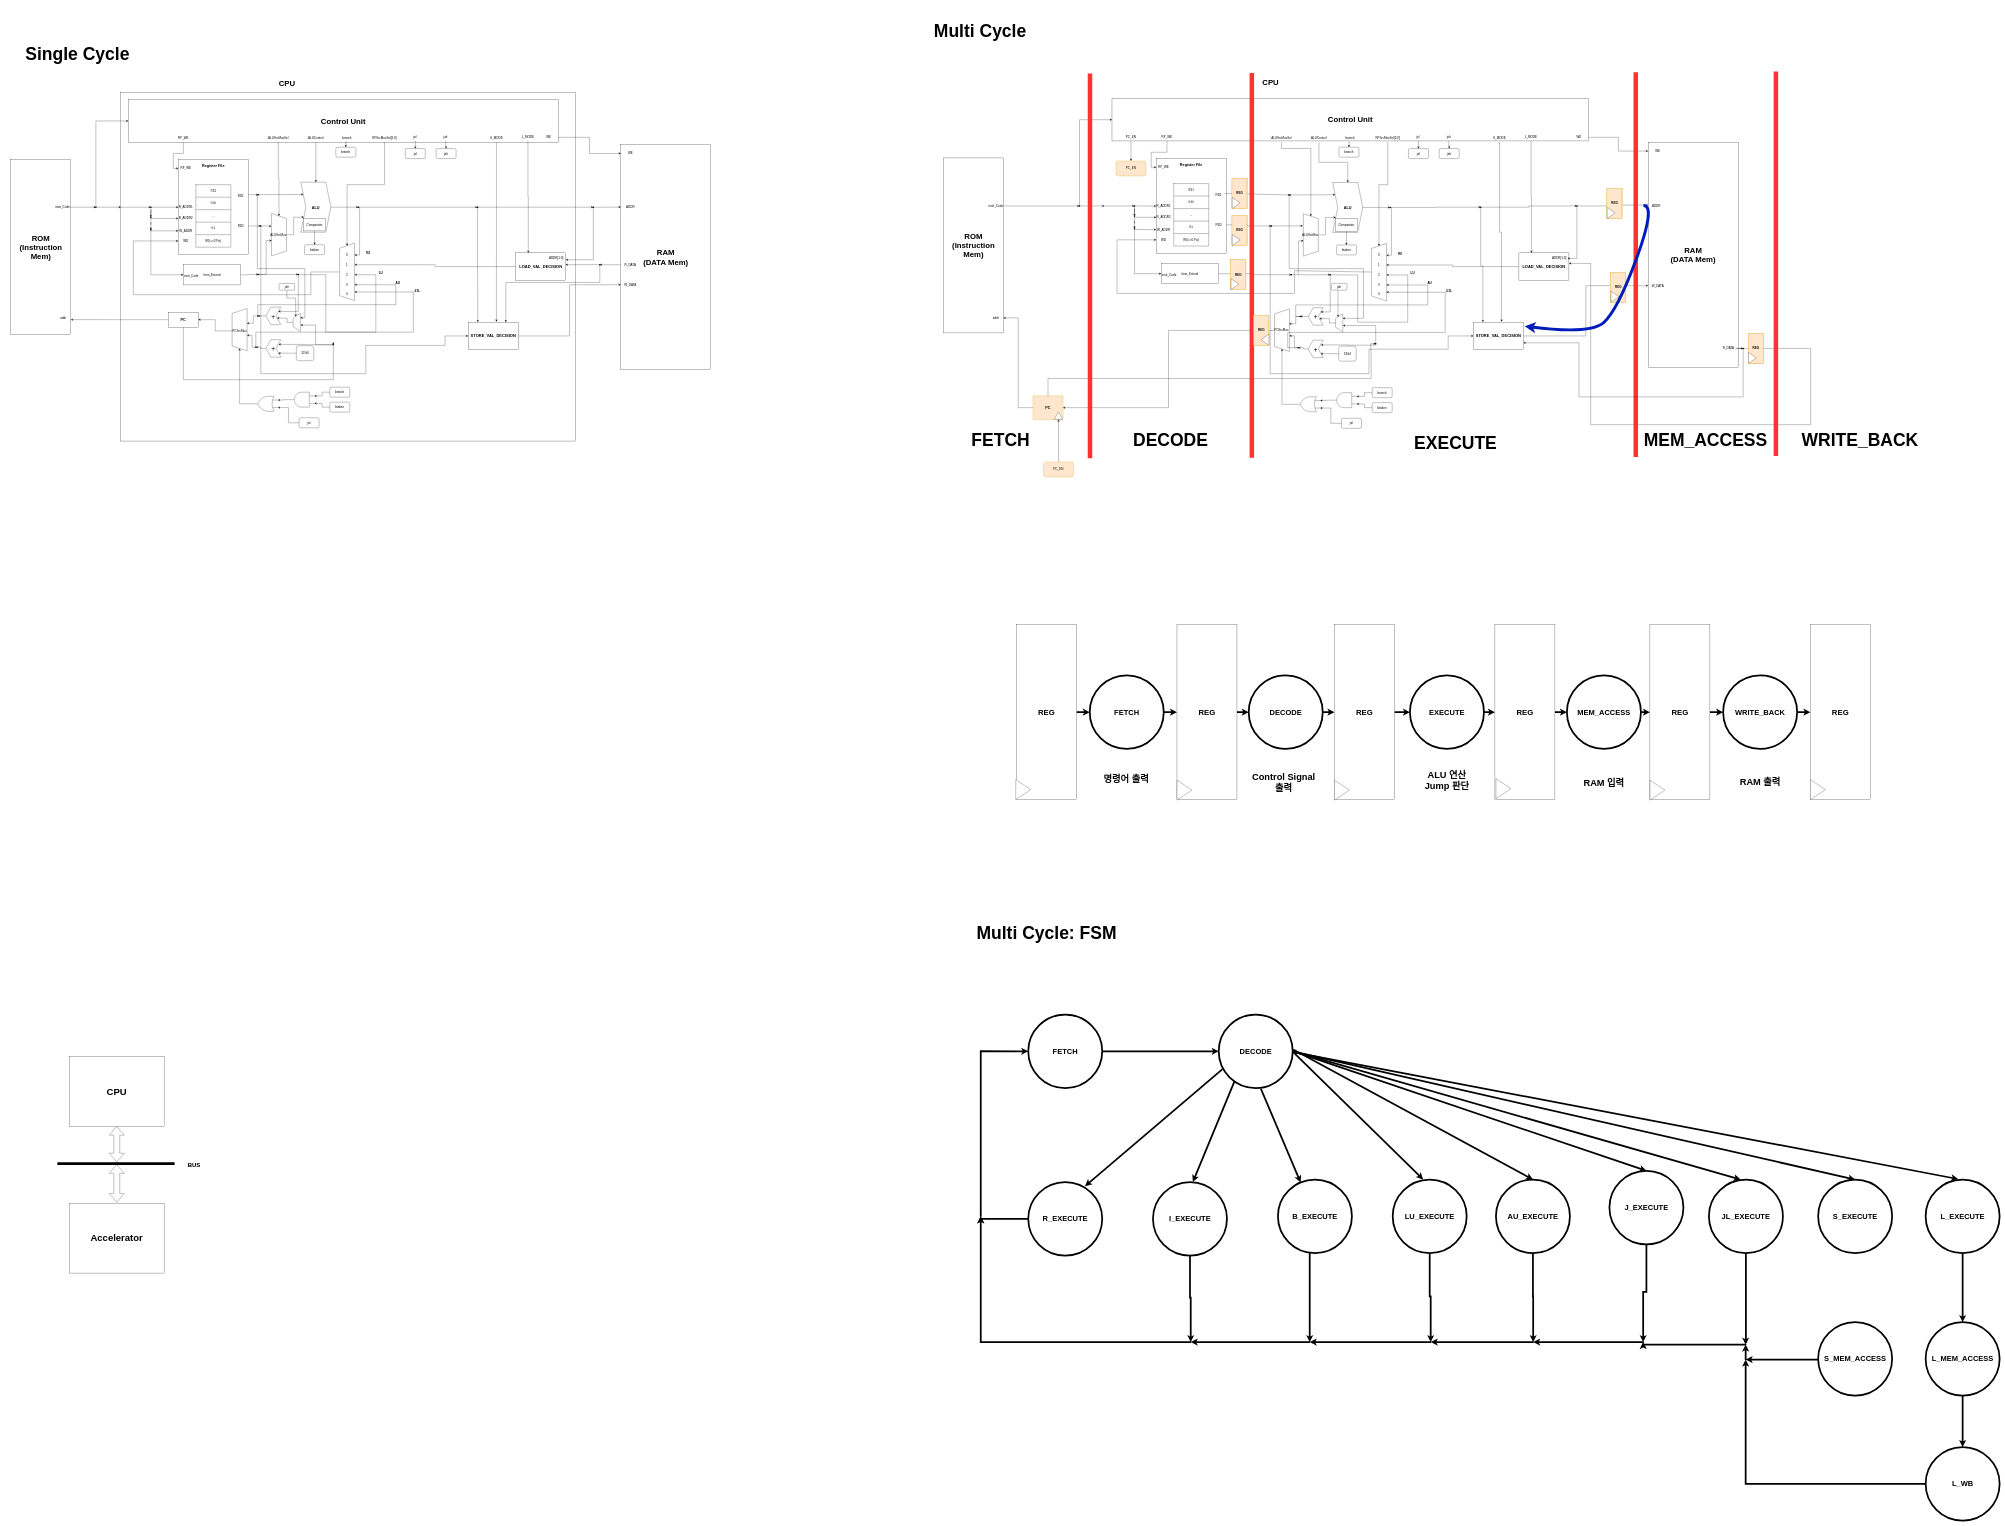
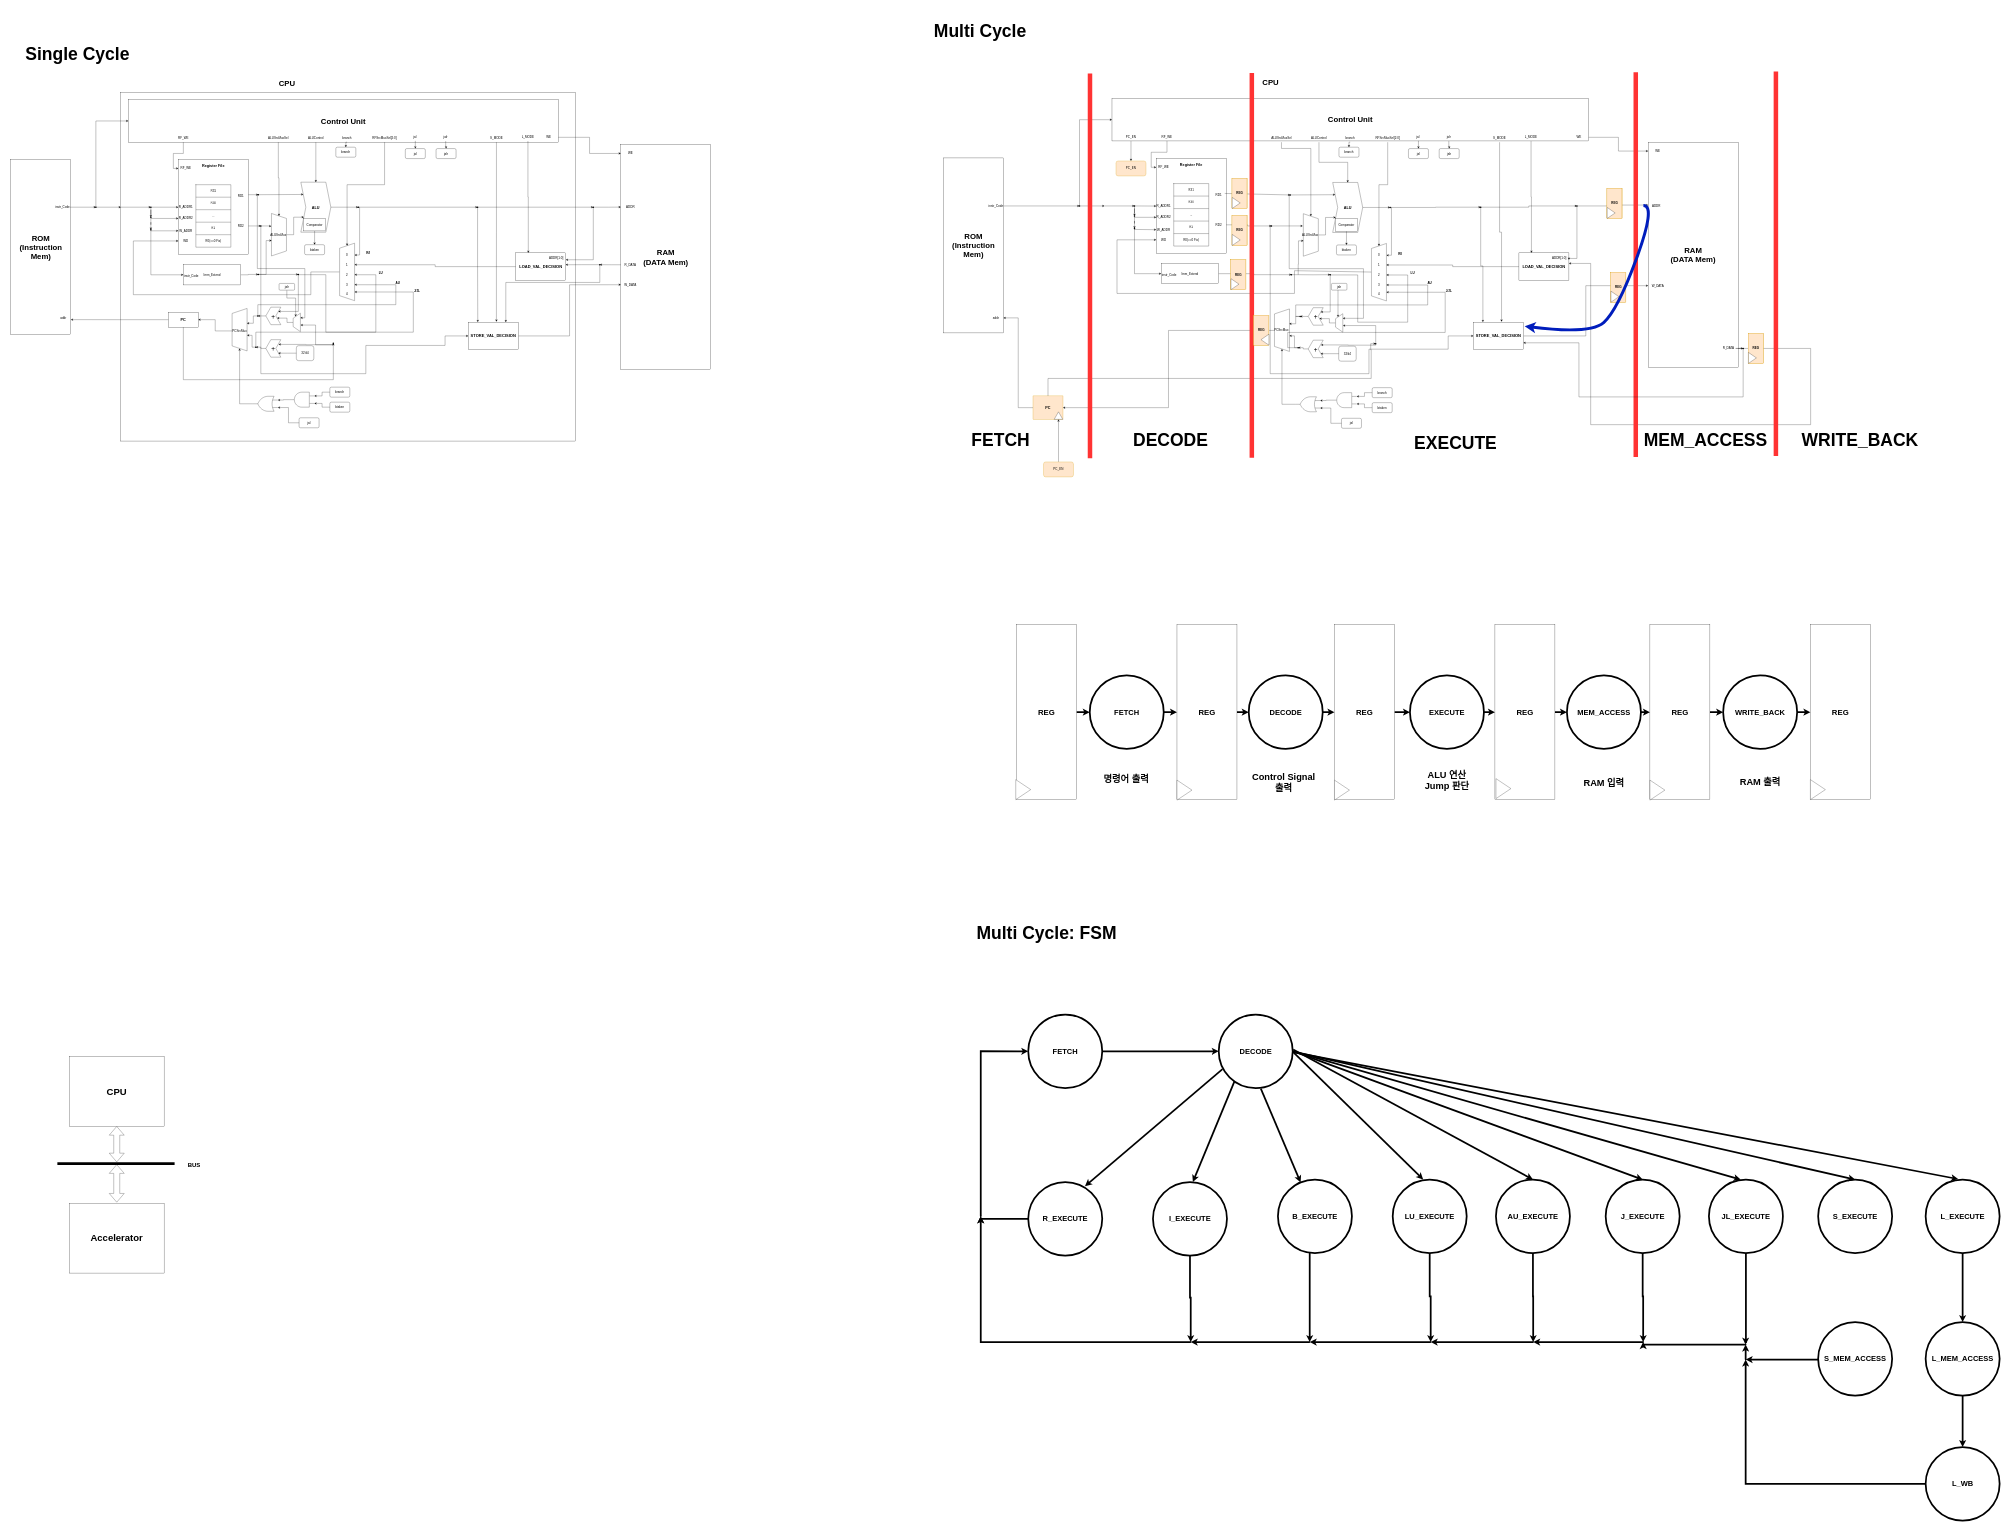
node "J_EXECUTE": moved (1647, 1208) -> (1643, 1216)
